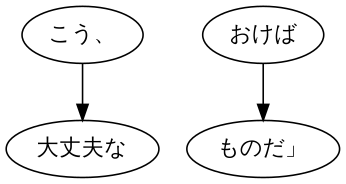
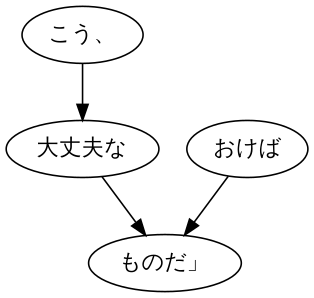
edge "大丈夫な" -> "ものだ」": added
